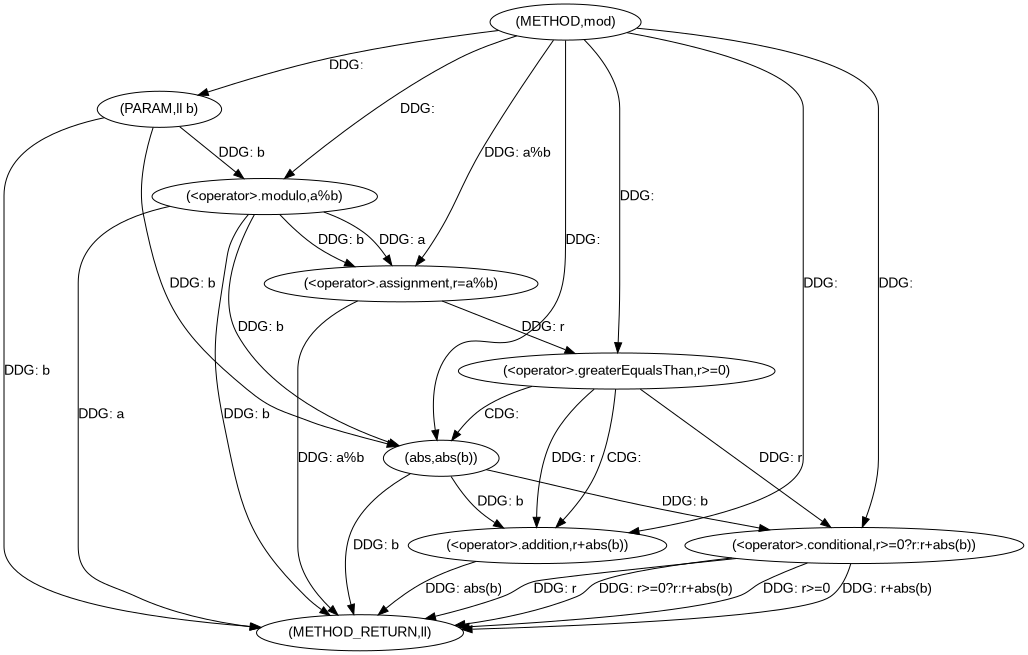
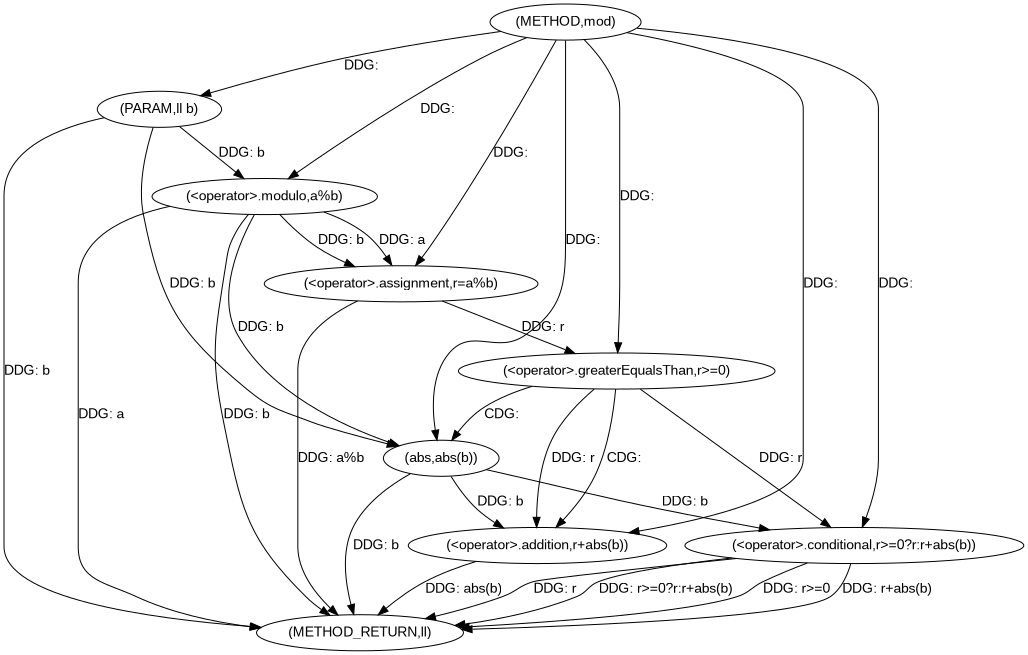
edge "(METHOD,mod)" -> "(<operator>.assignment,r=a%b)": label "DDG: a%b" -> "DDG: "
